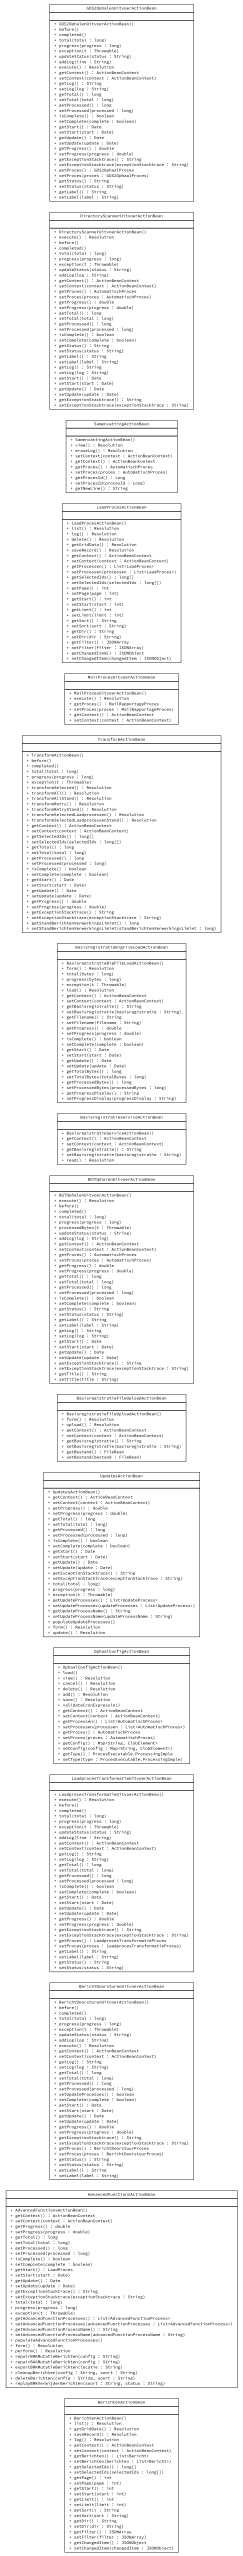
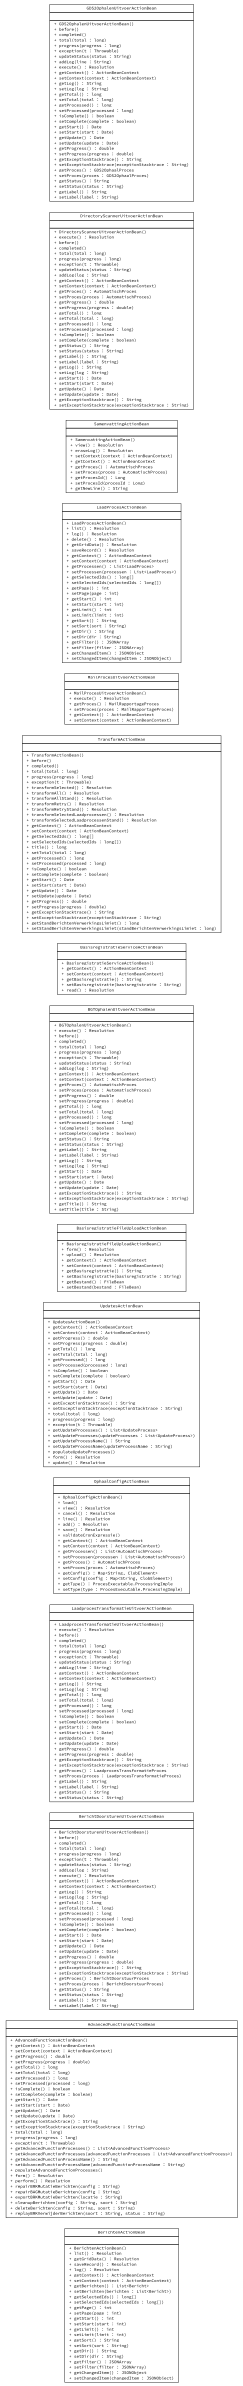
node "TransformActionBean": text "+ getTotal() : long" -> "+ title() : long"
node "BasisregistratieBigFileLoadActionBean": removed
node "BGTOphalenUitvoerActionBean": text "+ processedBytes(t : Throwable)" -> "+ exception(t : Throwable)"
node "OphaalConfigActionBean": text "+ delete() : Resolution" -> "+ line() : Resolution"
node "BerichtDoorsturenUitvoerActionBean": text "+ setUpdateProcesses() : boolean" -> "+ isComplete() : boolean"
node "AdvancedFunctionsActionBean": text "+ getStart() : LaadProces" -> "+ getStart() : Date"
